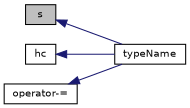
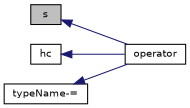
node "typeName": label "typeName" -> "operator"
node "operator-=": label "operator-=" -> "typeName-="
